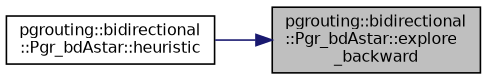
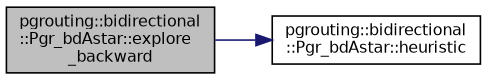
edge "pgrouting::bidirectional ::Pgr_bdAstar::heuristic" -> "pgrouting::bidirectional ::Pgr_bdAstar::explore _backward": reversed
